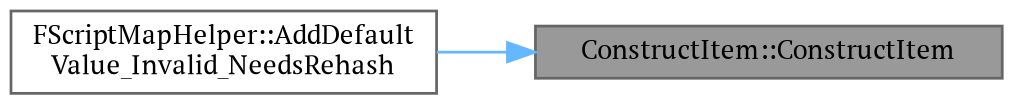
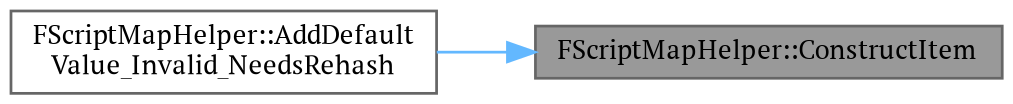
node "ConstructItem::ConstructItem": label "ConstructItem::ConstructItem" -> "FScriptMapHelper::ConstructItem"
